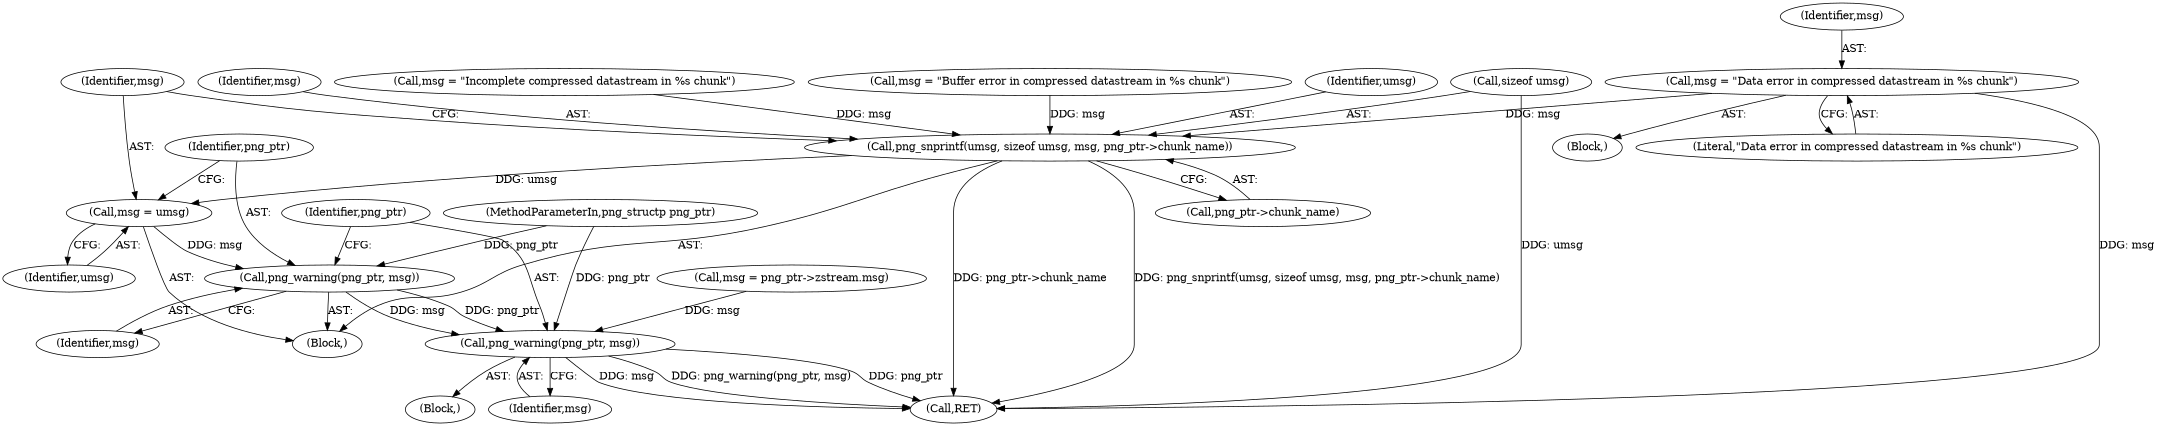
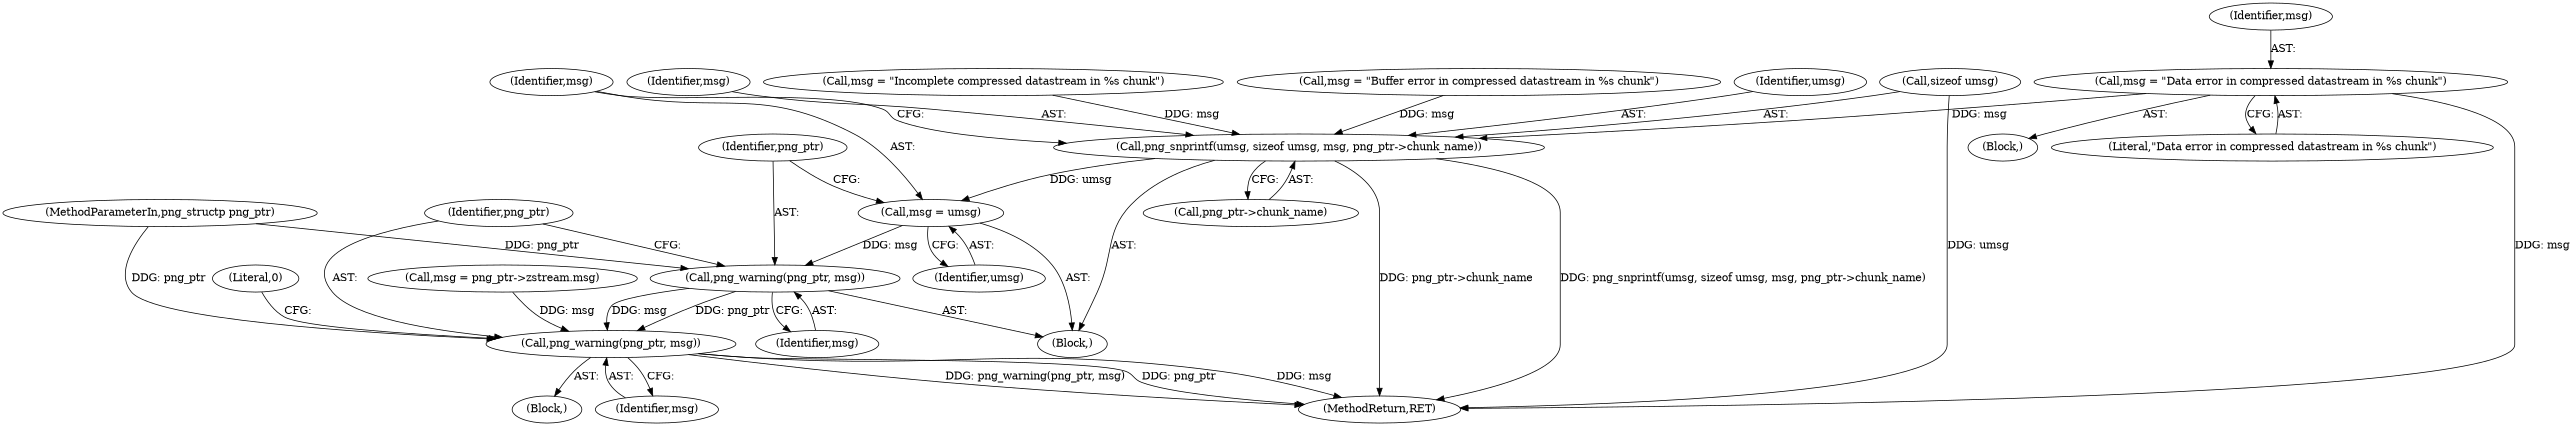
node "(Literal,0)": added
node "(Call,RET)": label "(Call,RET)" -> "(MethodReturn,RET)"
